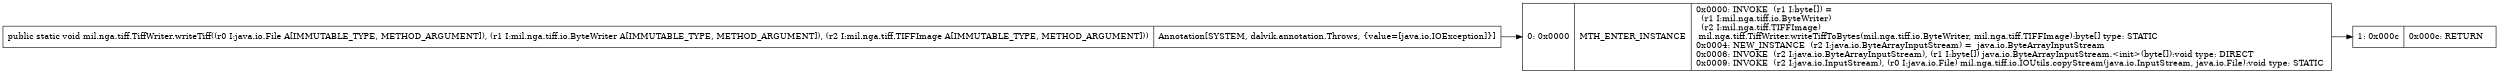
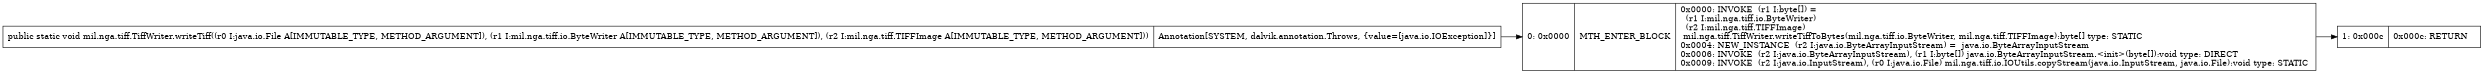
node "0: 0x0000": text "MTH_ENTER_INSTANCE" -> "MTH_ENTER_BLOCK"
